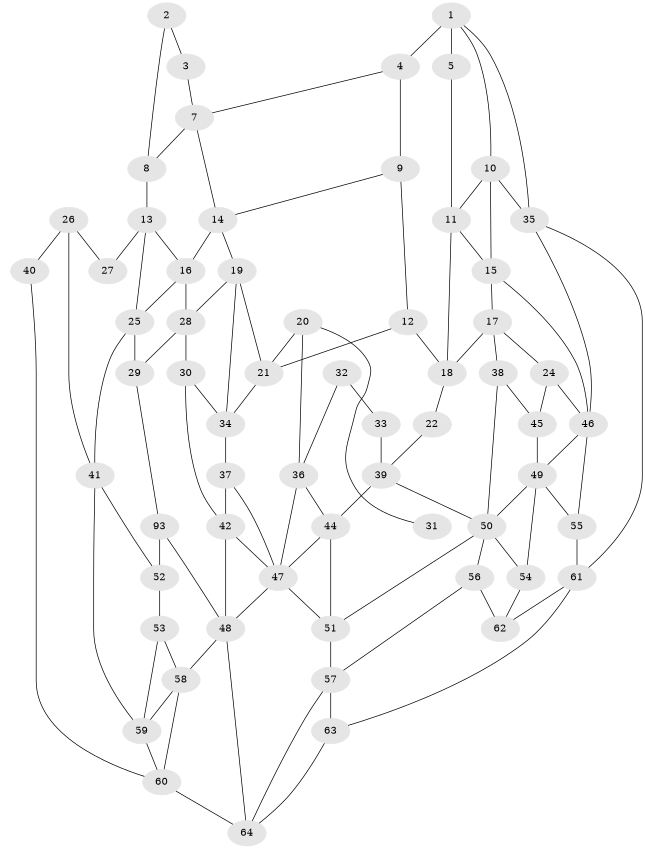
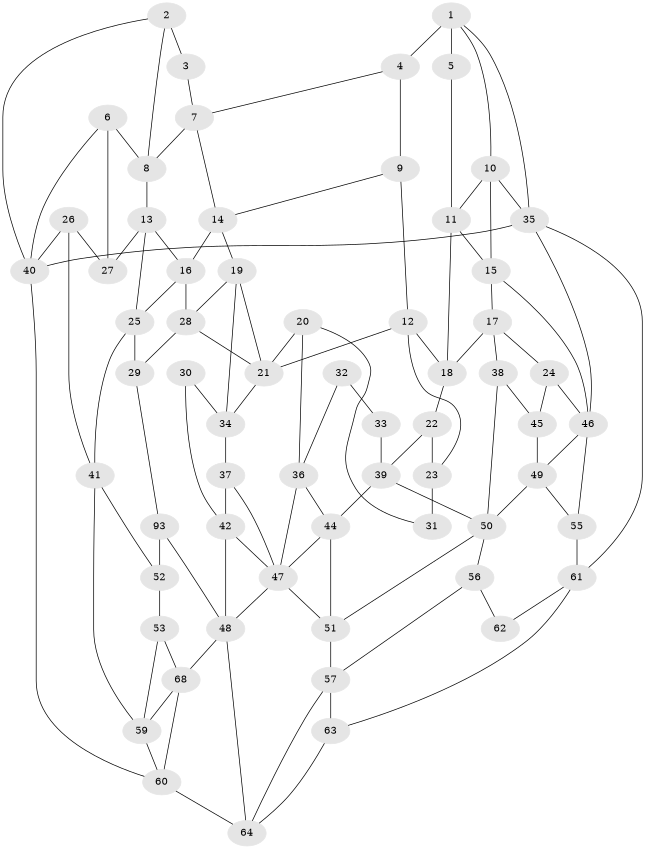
edge "2" -- "40": added
node "6": added
edge "35" -- "40": added
edge "28" -- "30": now "28" -- "21"
node "23": added
node "54": removed
node "58": label "58" -> "68"
